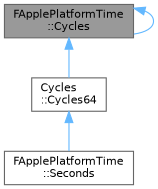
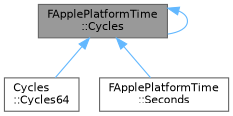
edge "FApplePlatformTime ::Seconds" -> "Cycles ::Cycles64": now "FApplePlatformTime ::Seconds" -> "FApplePlatformTime ::Cycles"
